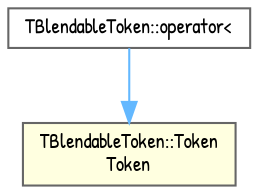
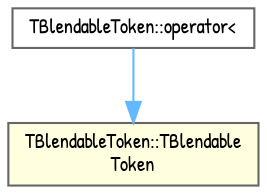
node "TBlendableToken::Token Token": label "TBlendableToken::Token Token" -> "TBlendableToken::TBlendable Token"
